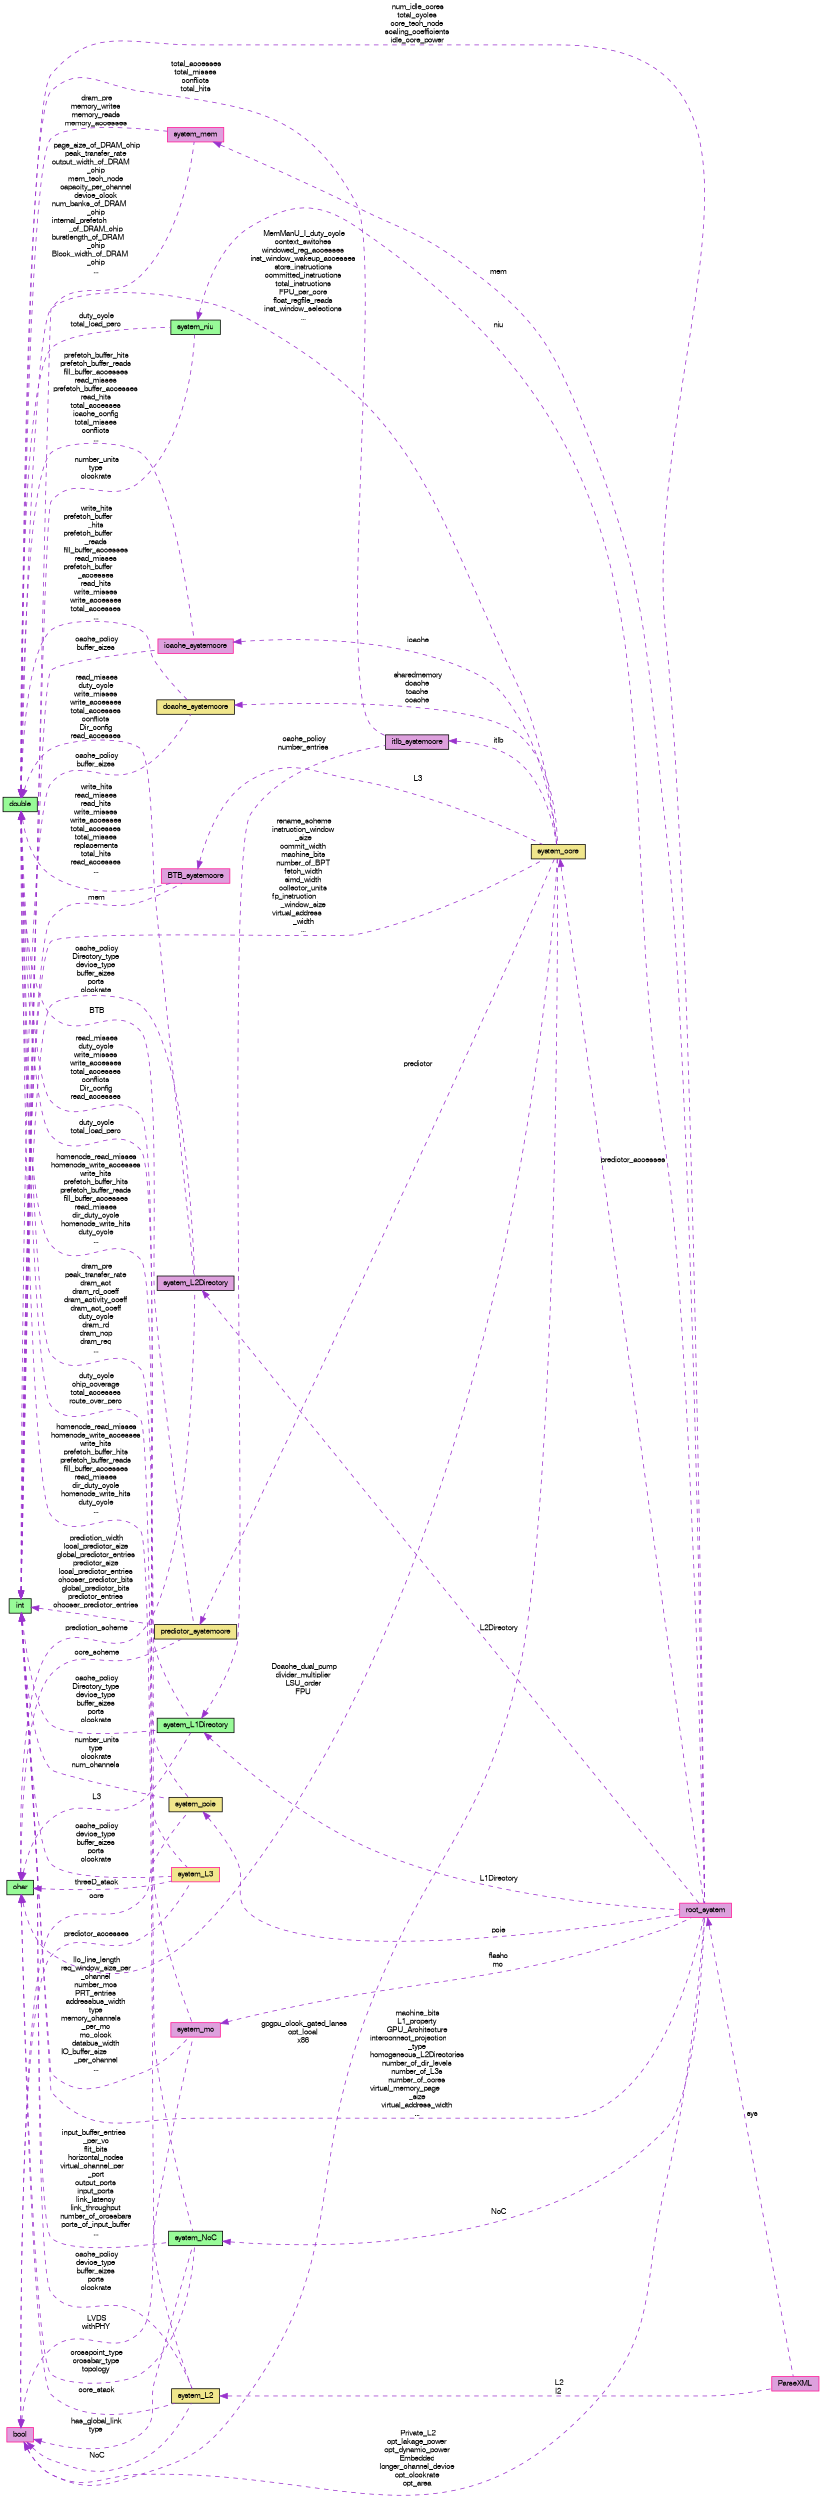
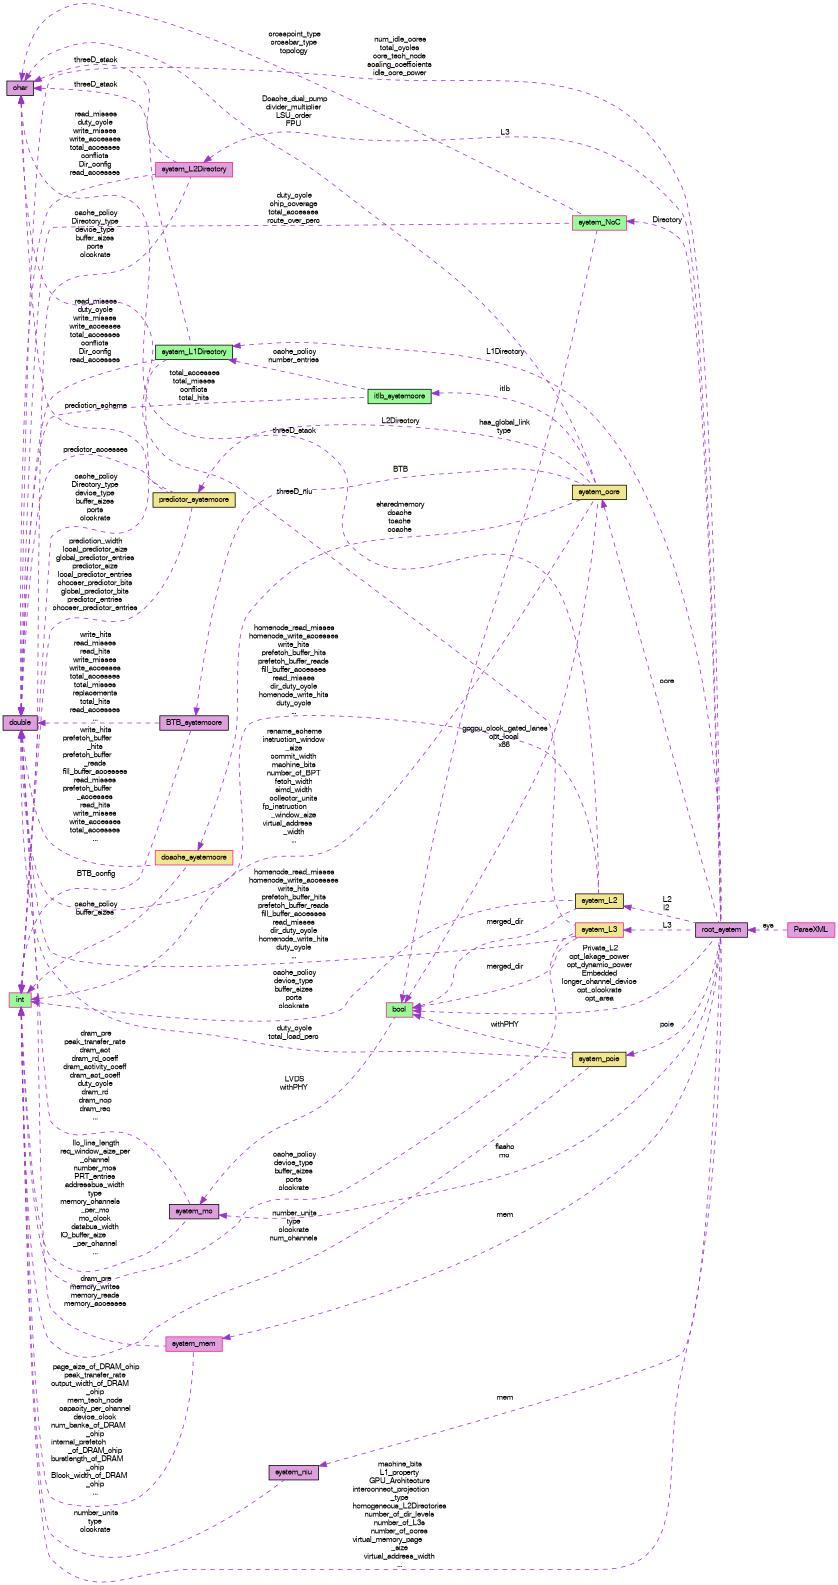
edge "system_core" -> "double": removed, label "MemManU_I_duty_cycle context_switches windowed_reg_accesses inst_window_wakeup_accesses store_instructions committed_instructions total_instructions FPU_per_core float_regfile_reads inst_window_selections ..."
edge "root_system" -> "system_niu": label " niu" -> " mem"
node "system_niu": fillcolor palegreen -> plum
edge "system_niu" -> "double": removed, label "duty_cycle total_load_perc"
node "icache_systemcore": removed
node "dcache_systemcore": color black -> deeppink
node "itlb_systemcore": fillcolor plum -> palegreen
edge "system_core" -> "BTB_systemcore": label " L3" -> " BTB"
node "double": fillcolor palegreen -> plum
node "BTB_systemcore": color deeppink -> black
edge "BTB_systemcore" -> "int": label " mem" -> " BTB_config"
edge "root_system" -> "system_L3": added, label "L3"
edge "predictor_systemcore" -> "double": label " BTB" -> " predictor_accesses"
edge "system_core" -> "predictor_systemcore": label " predictor" -> " L2Directory"
edge "root_system" -> "system_core": label " predictor_accesses" -> " core"
node "system_L2Directory": color black -> deeppink
node "int": color black -> deeppink
edge "system_L2Directory" -> "char": label " prediction_scheme" -> " threeD_stack"
edge "root_system" -> "system_L2Directory": label " L2Directory" -> " L3"
edge "predictor_systemcore" -> "char": label " core_scheme" -> " prediction_scheme"
edge "system_L1Directory" -> "char": label " L3" -> " threeD_stack"
edge "system_L3" -> "char": label " threeD_stack" -> " threeD_niu"
node "char": fillcolor palegreen -> plum
edge "system_pcie" -> "bool": label " core" -> " withPHY"
node "root_system": color deeppink -> black
edge "system_L3" -> "bool": label " predictor_accesses" -> " merged_dir"
edge "system_NoC" -> "int": removed, label "input_buffer_entries _per_vc flit_bits horizontal_nodes virtual_channel_per _port output_ports input_ports link_latency link_throughput number_of_crossbars ports_of_input_buffer ..."
node "system_mc": color deeppink -> black
edge "root_system" -> "system_NoC": label " NoC" -> " Directory"
node "system_NoC": color black -> deeppink
edge "system_mc" -> "bool": reversed
edge "system_L2" -> "char": label " core_stack" -> " threeD_stack"
edge "ParseXML" -> "system_L2": now "root_system" -> "system_L2"
node "bool": fillcolor plum -> palegreen
edge "system_L2" -> "bool": label " NoC" -> " merged_dir"
